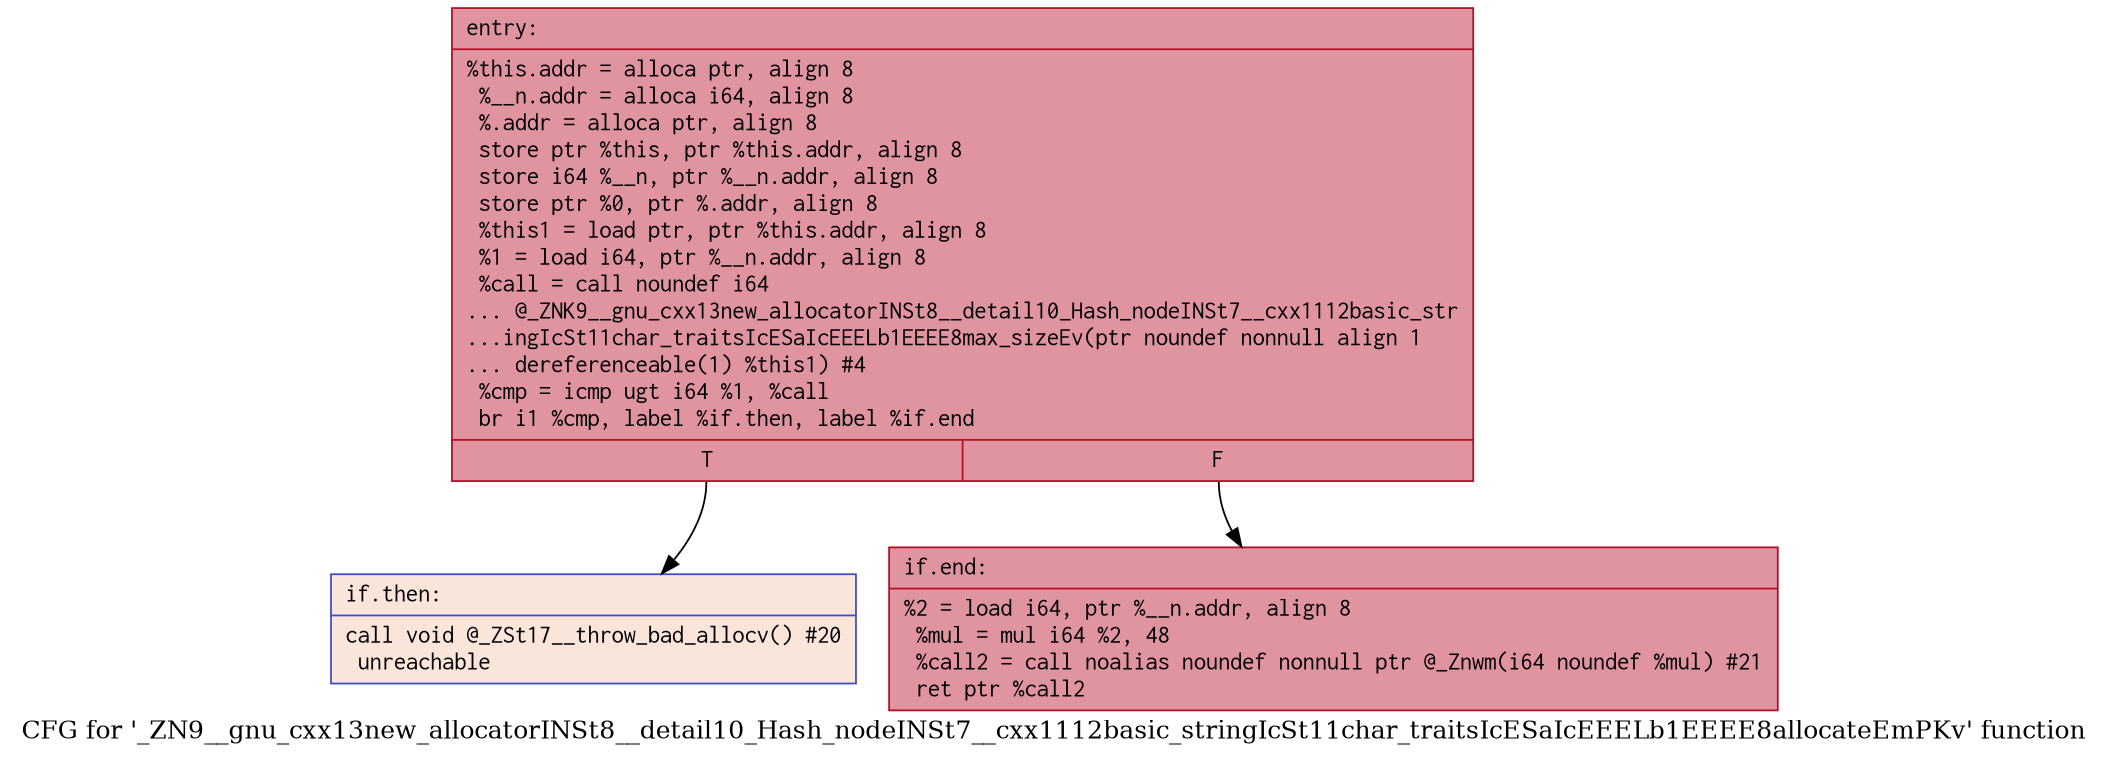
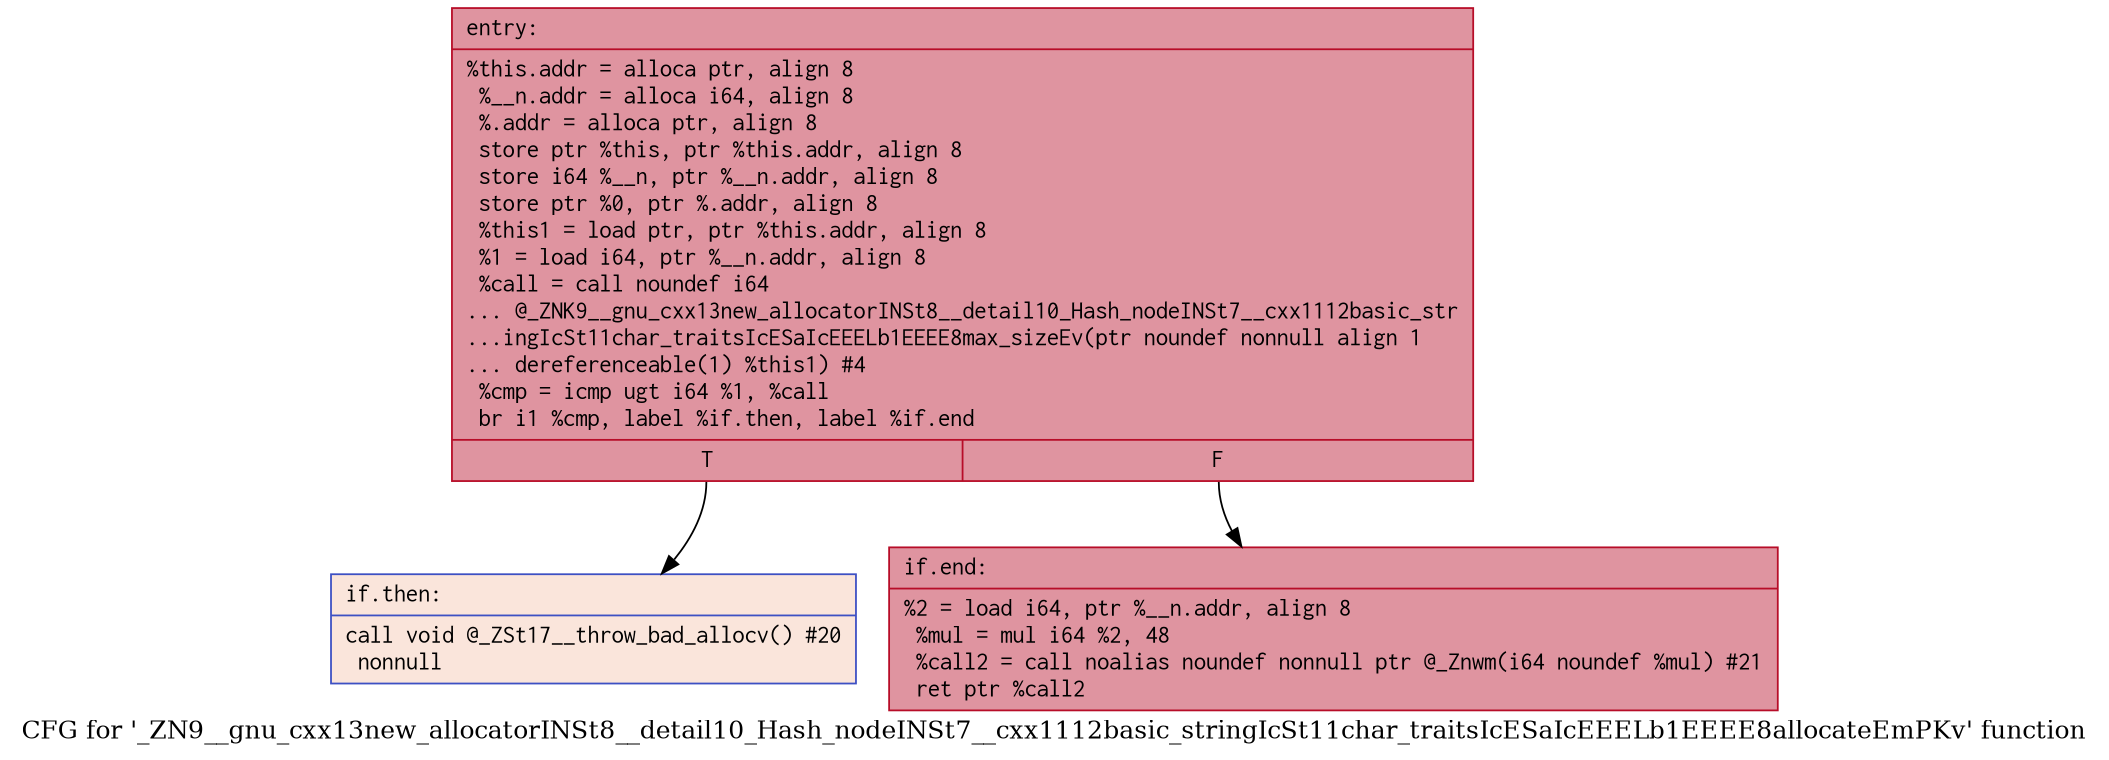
node "if.then:": text "unreachable" -> "nonnull"
